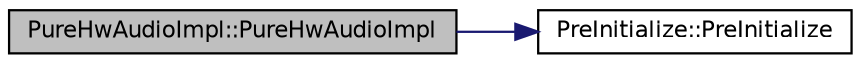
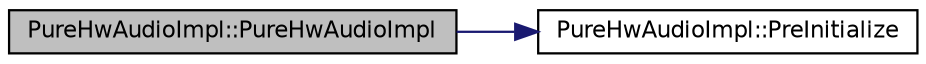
node "PreInitialize::PreInitialize": label "PreInitialize::PreInitialize" -> "PureHwAudioImpl::PreInitialize"
